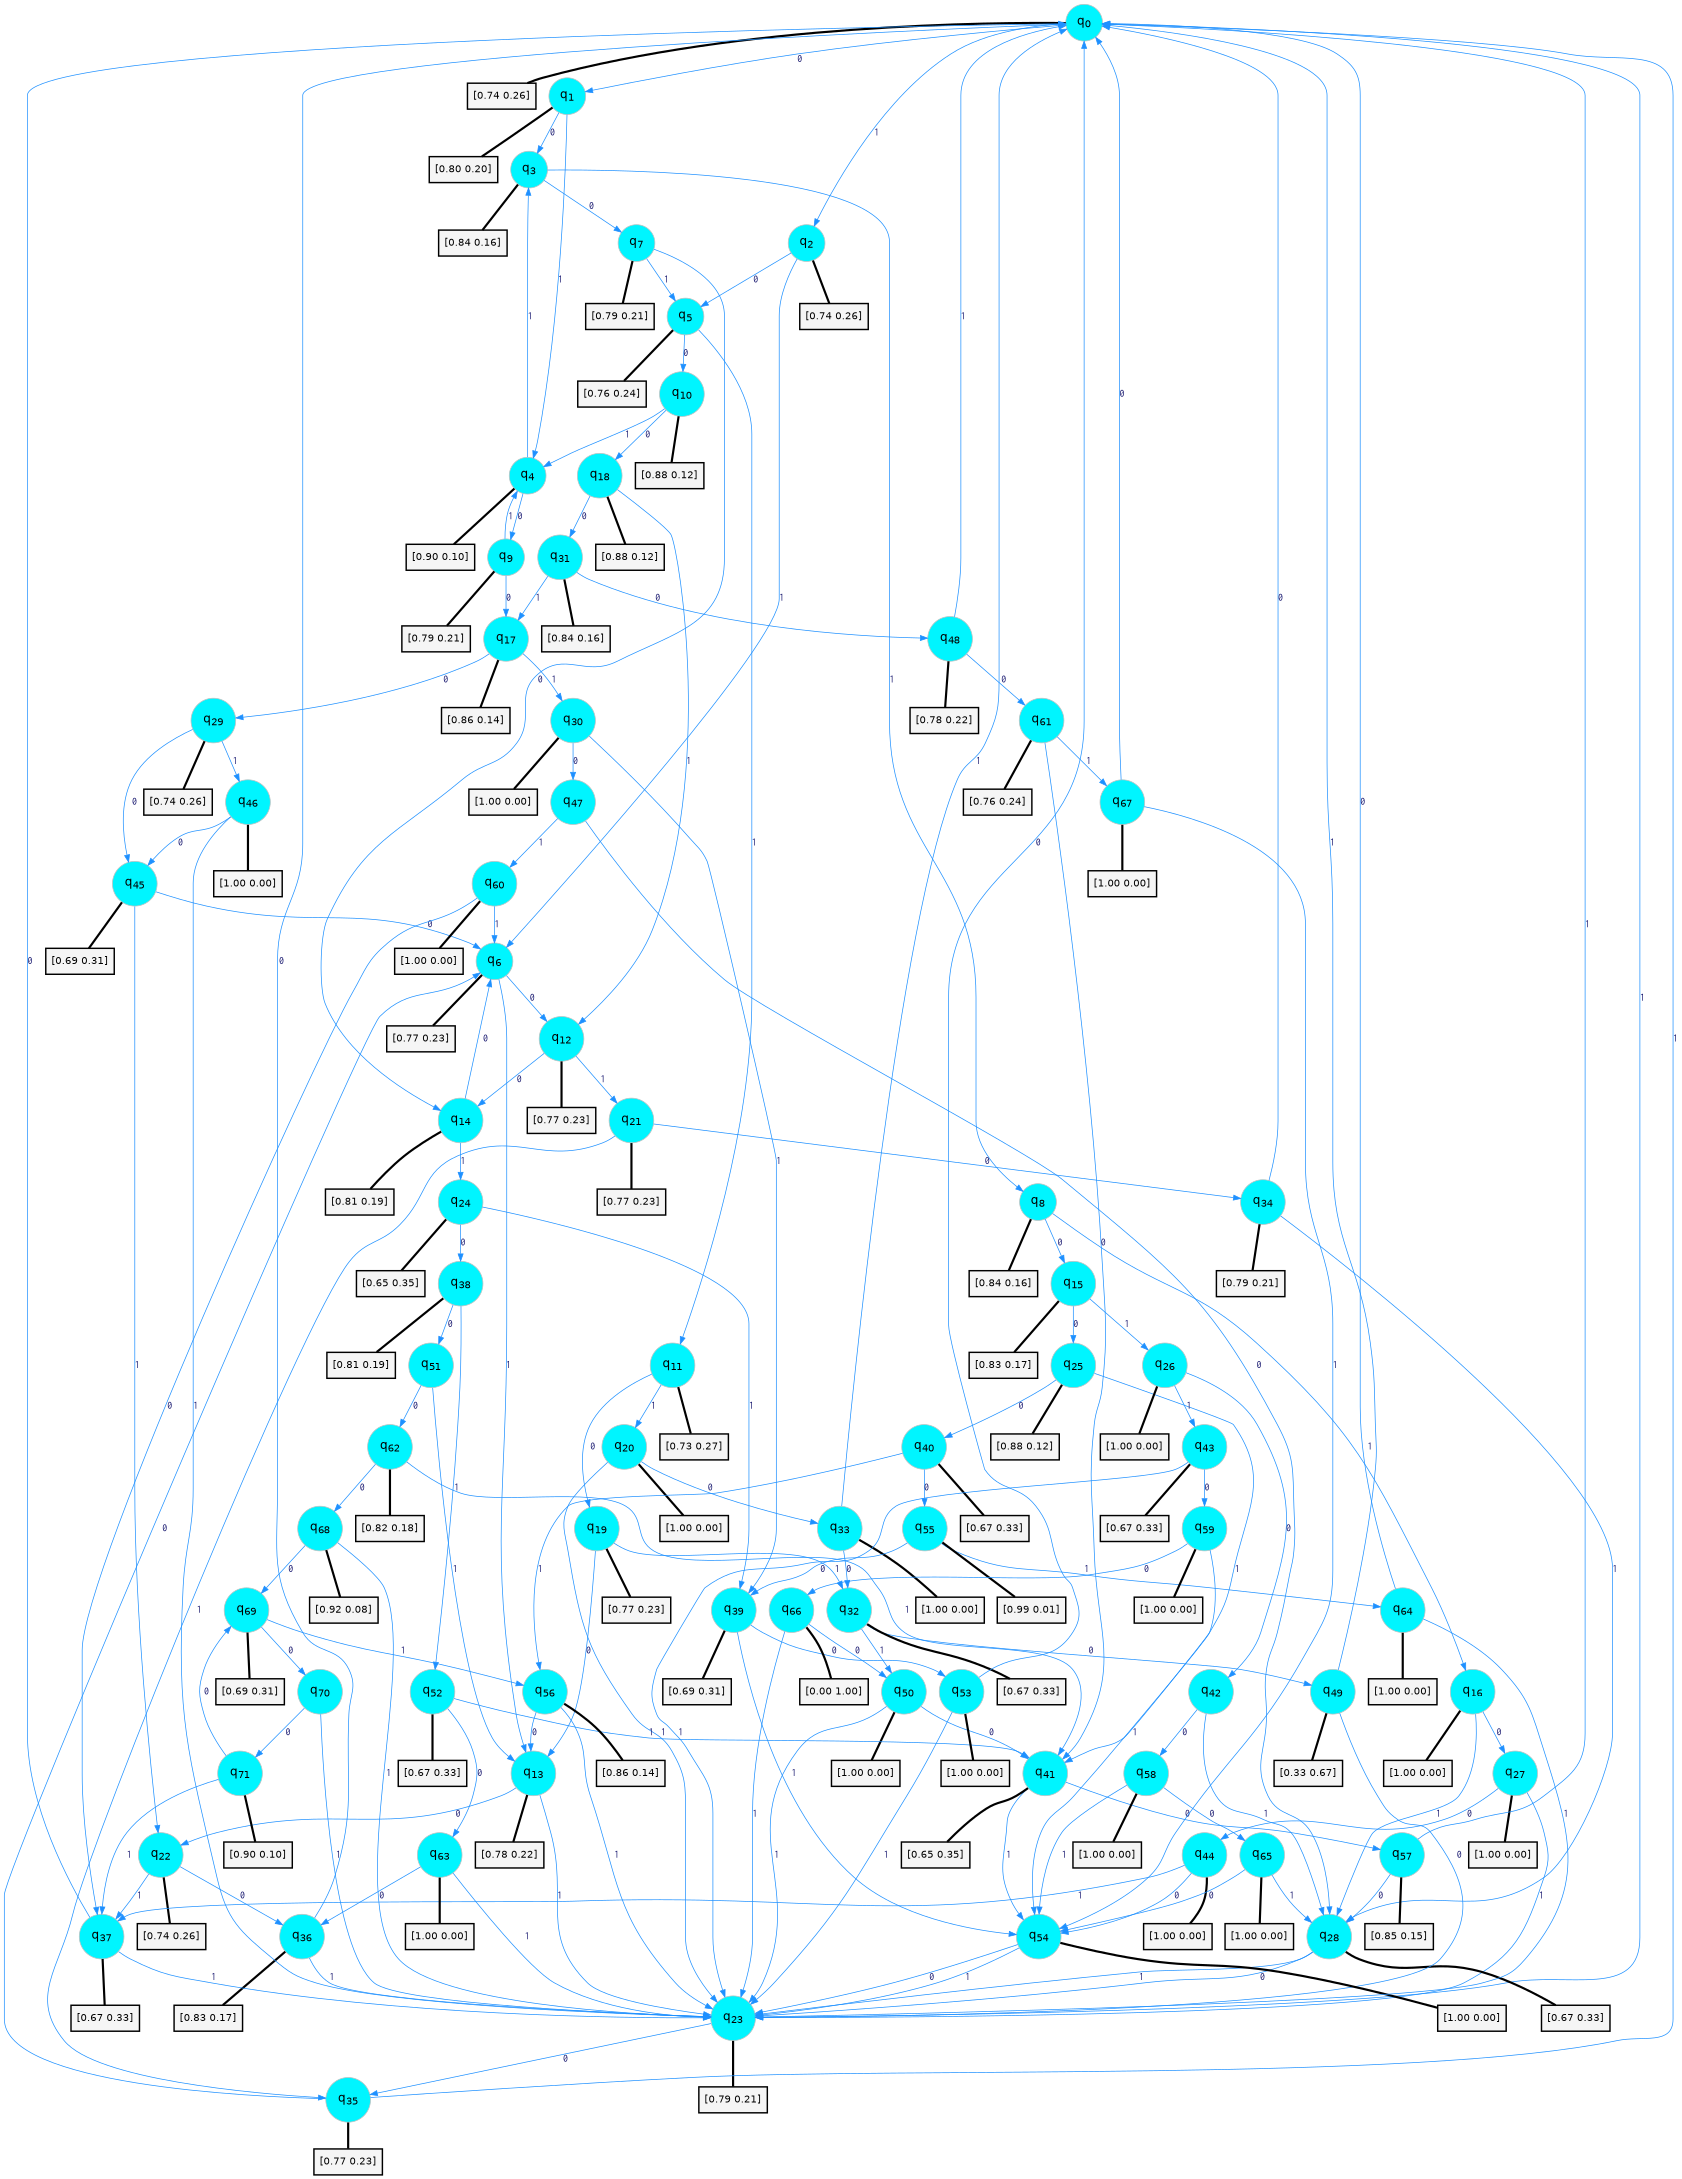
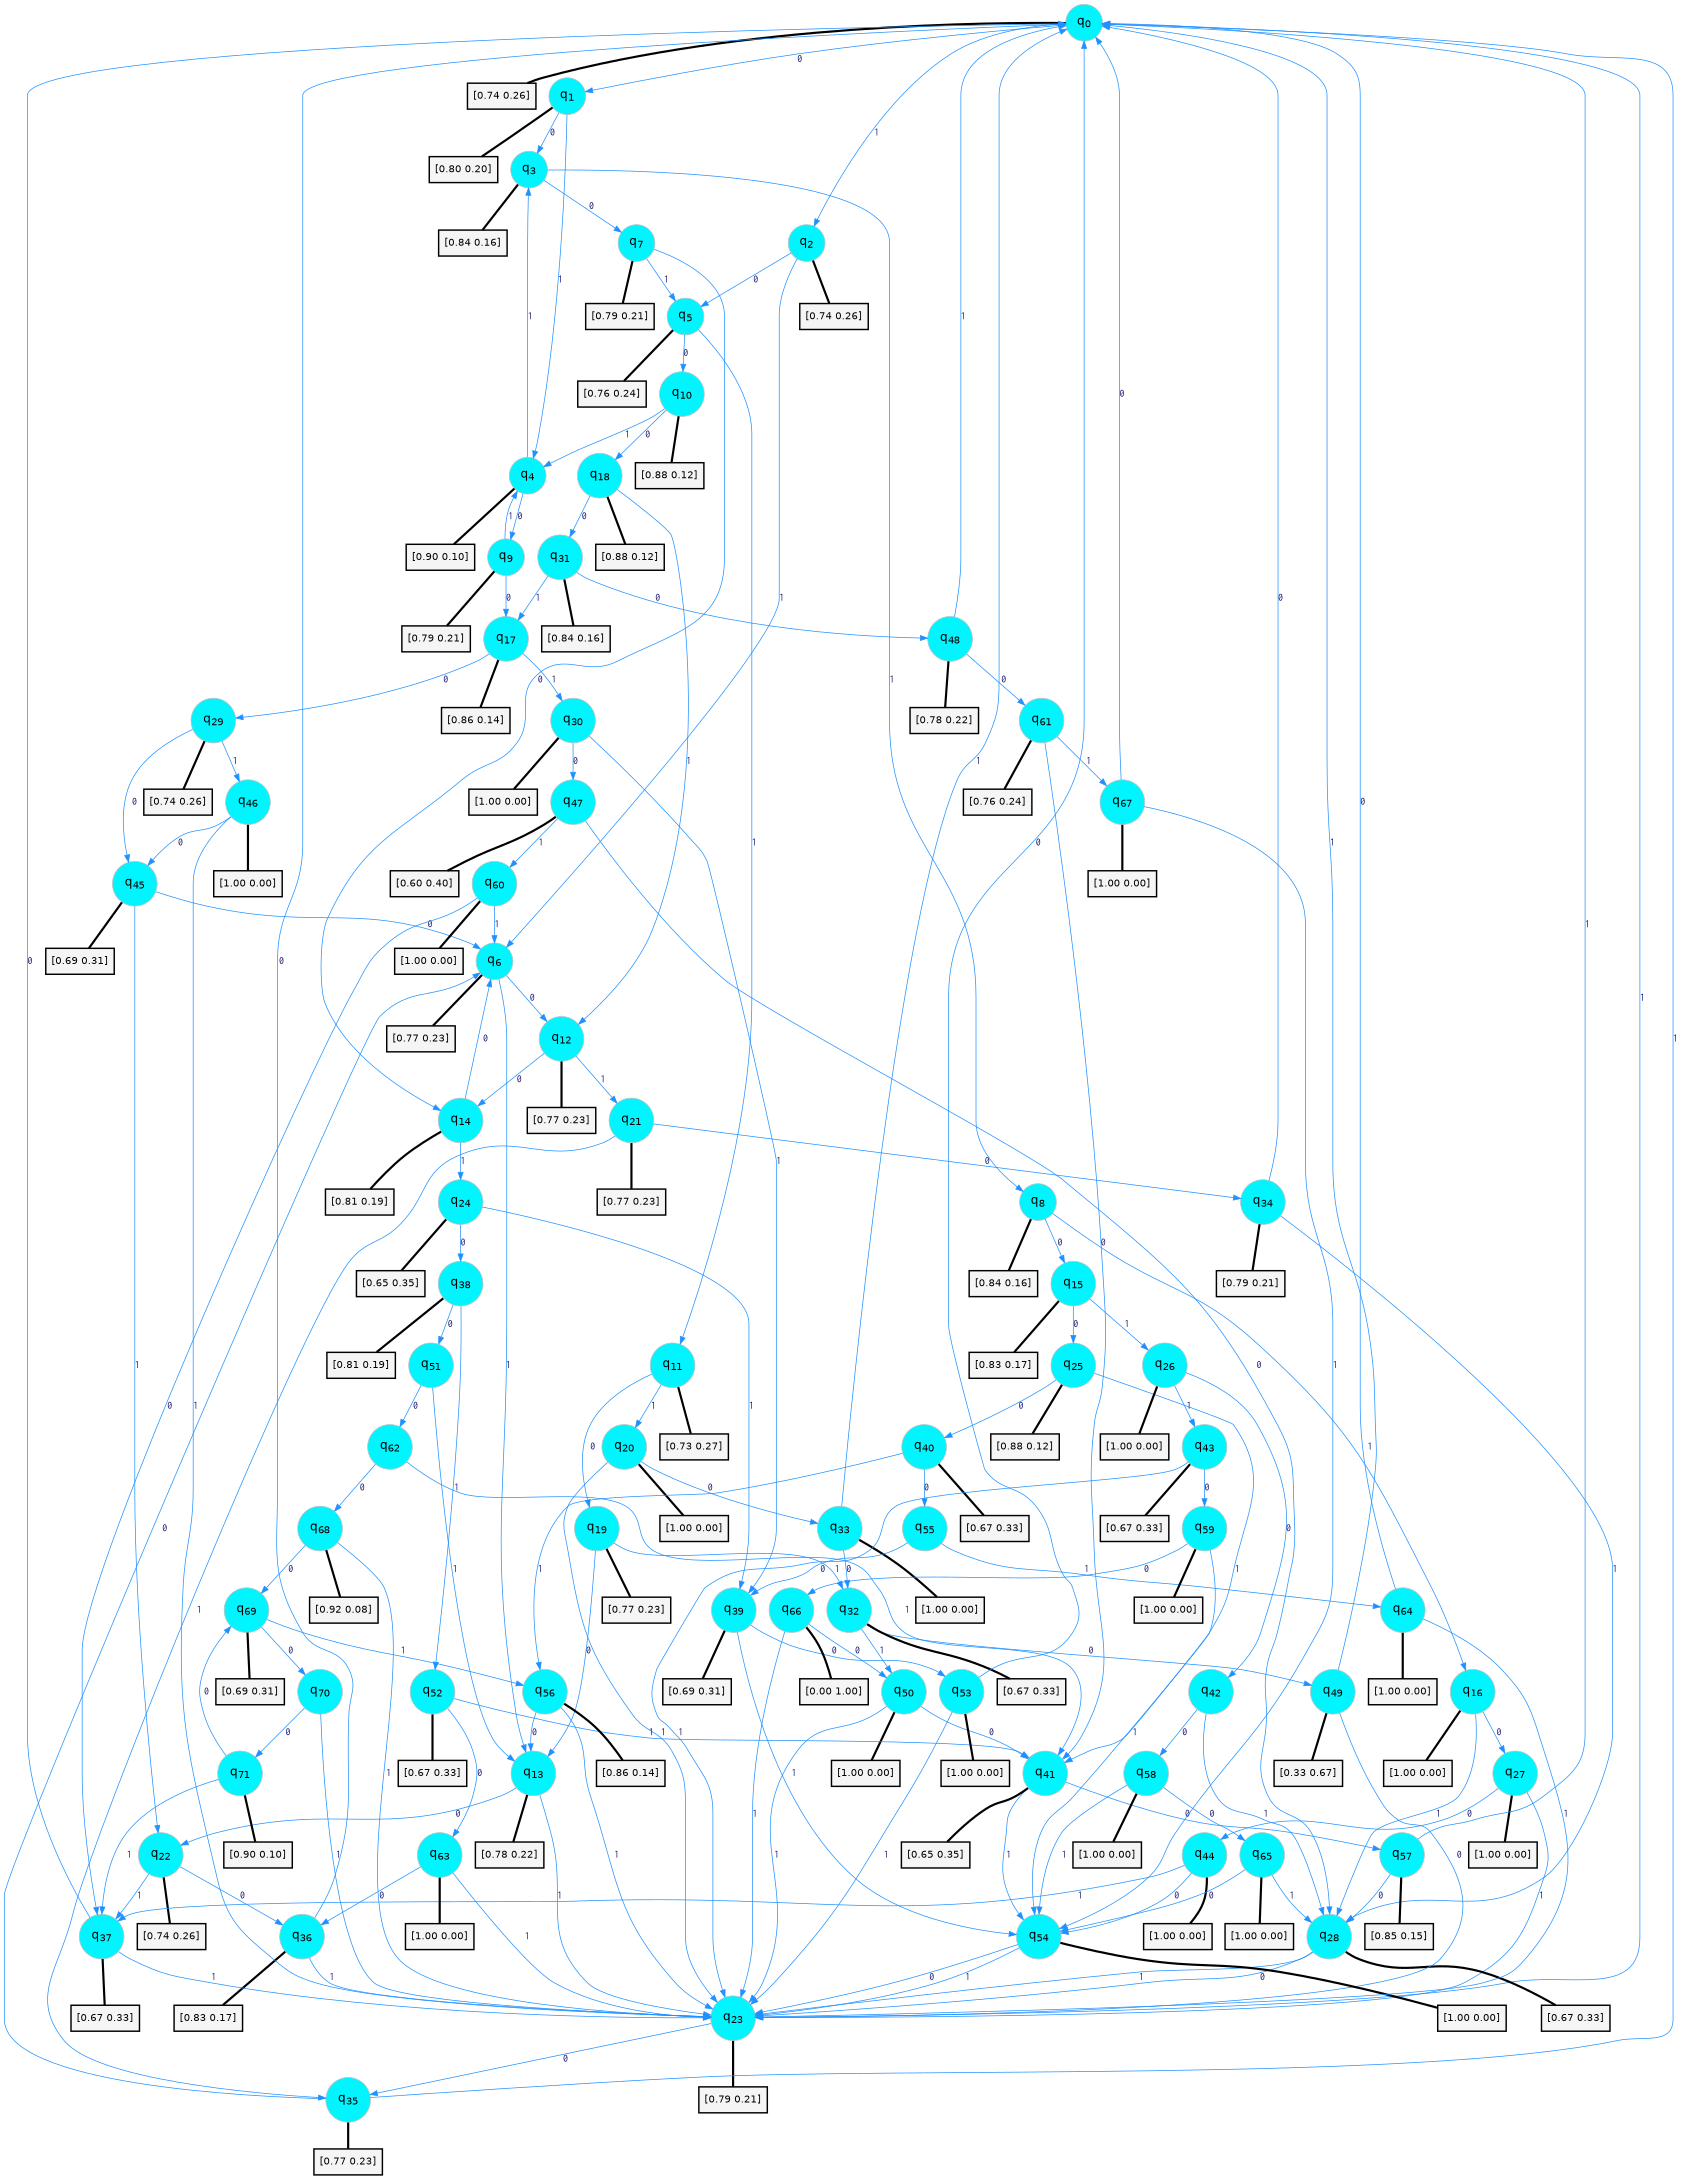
node "[0.60 0.40]": added
node "[0.82 0.18]": removed
node "[0.99 0.01]": removed
